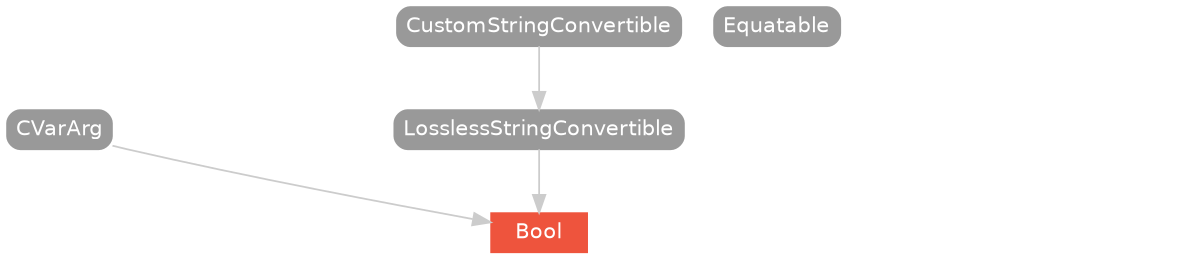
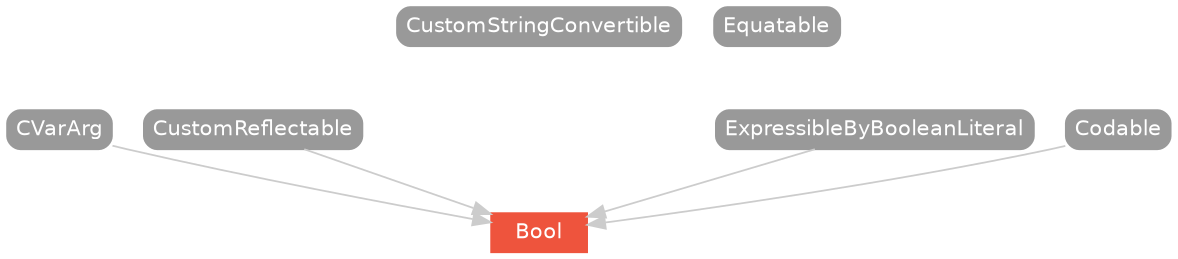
node "CustomReflectable": added
node "LosslessStringConvertible": removed
node "ExpressibleByBooleanLiteral": added
node "Codable": added
